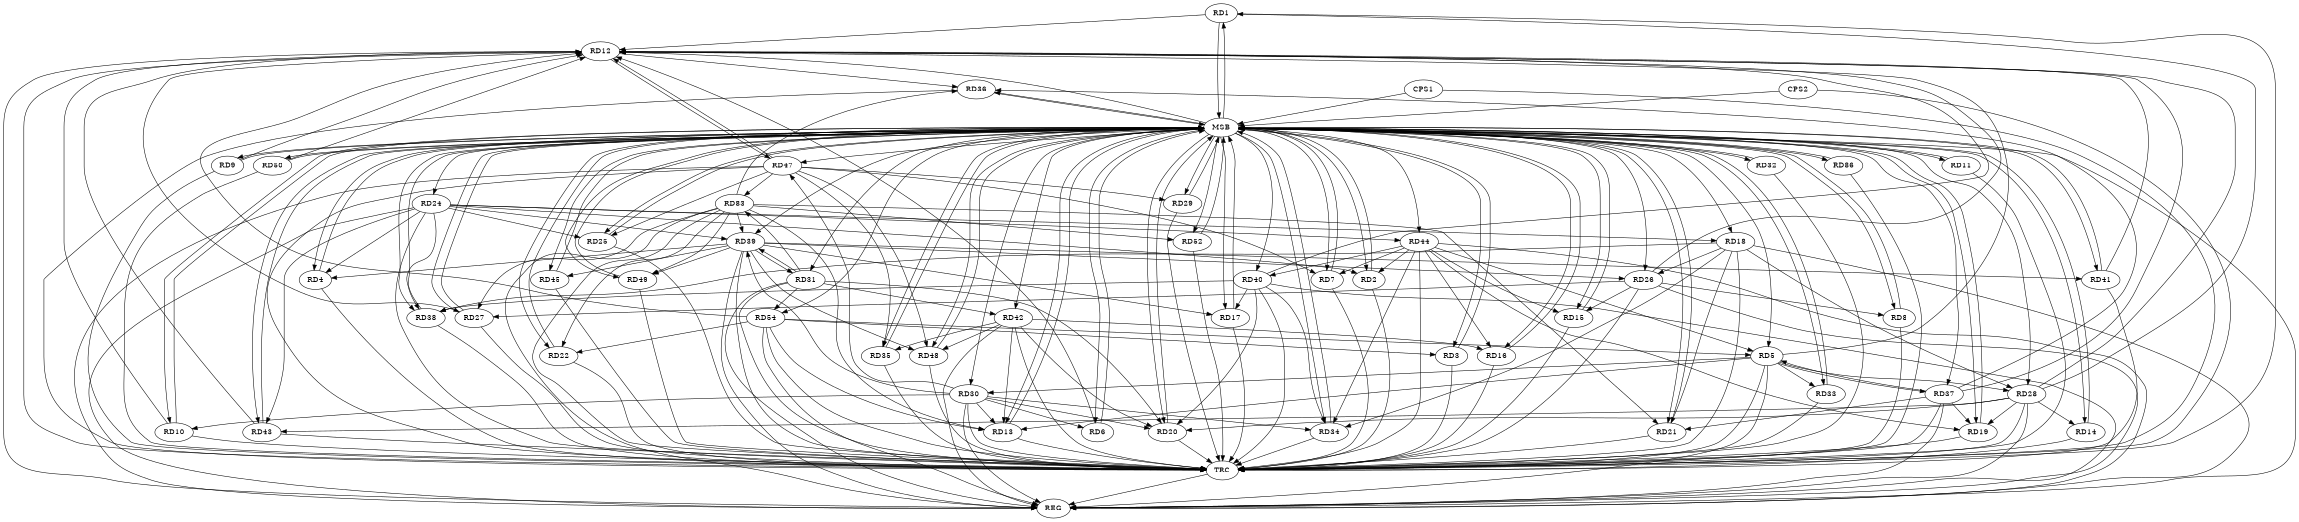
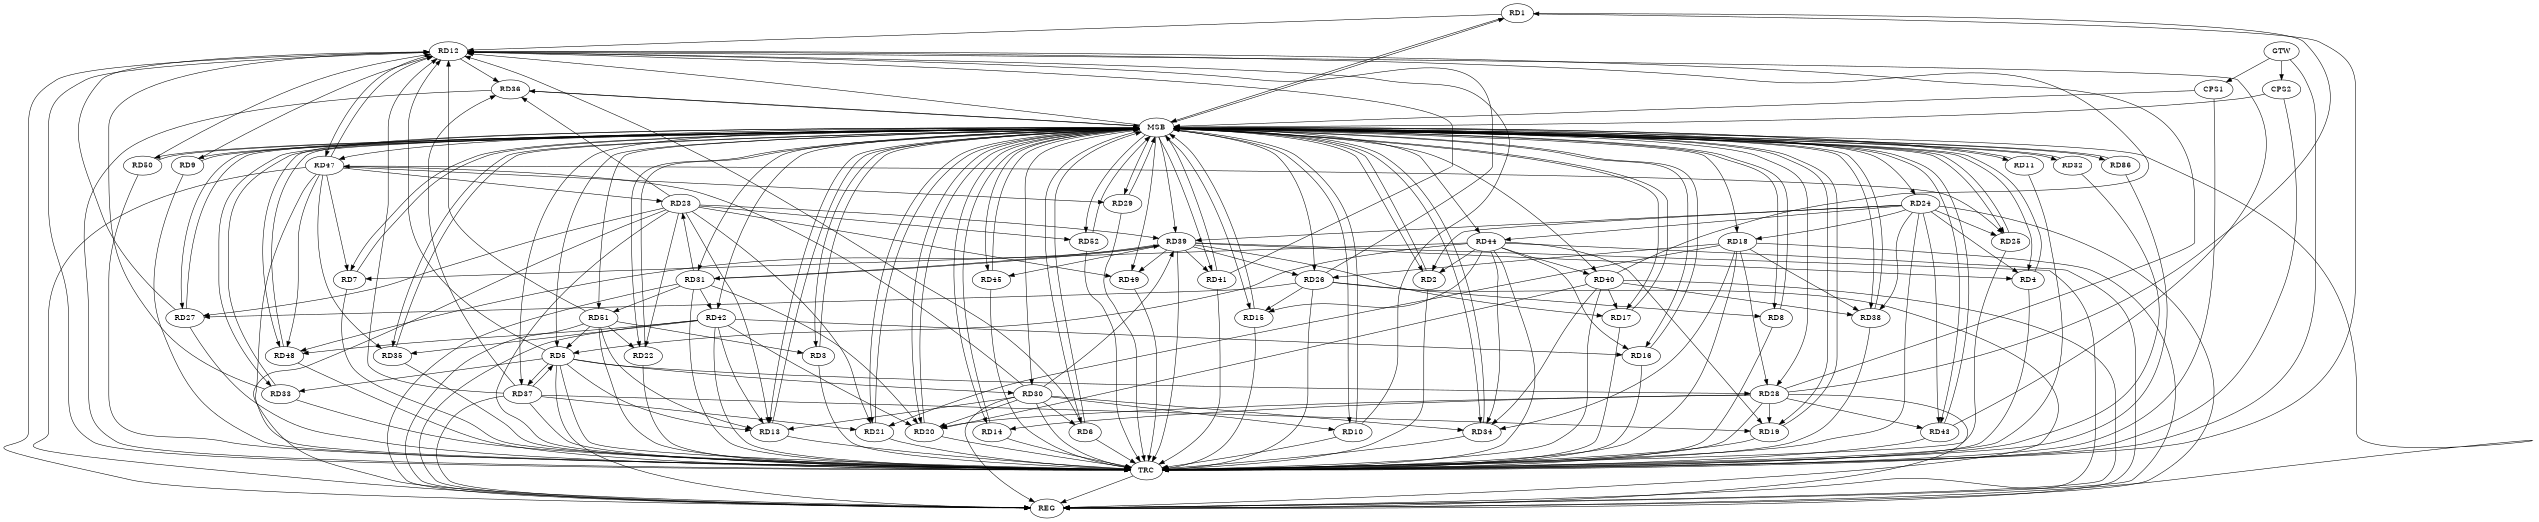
node "GTW": added
edge "RD33" -> "RD12": added
edge "RD49" -> "MSB": removed
node "RD83": label "RD83" -> "RD23"
node "RD54": label "RD54" -> "RD51"
edge "RD6" -> "TRC": added
